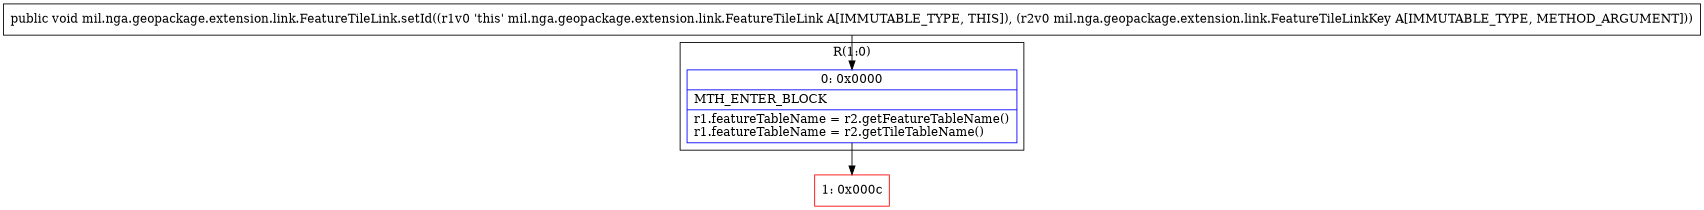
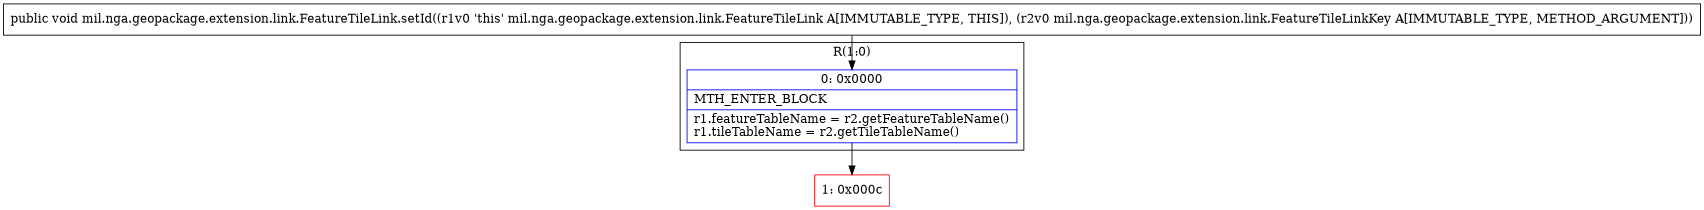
node "0: 0x0000": text "r1.featureTableName = r2.getTileTableName()" -> "r1.tileTableName = r2.getTileTableName()"
